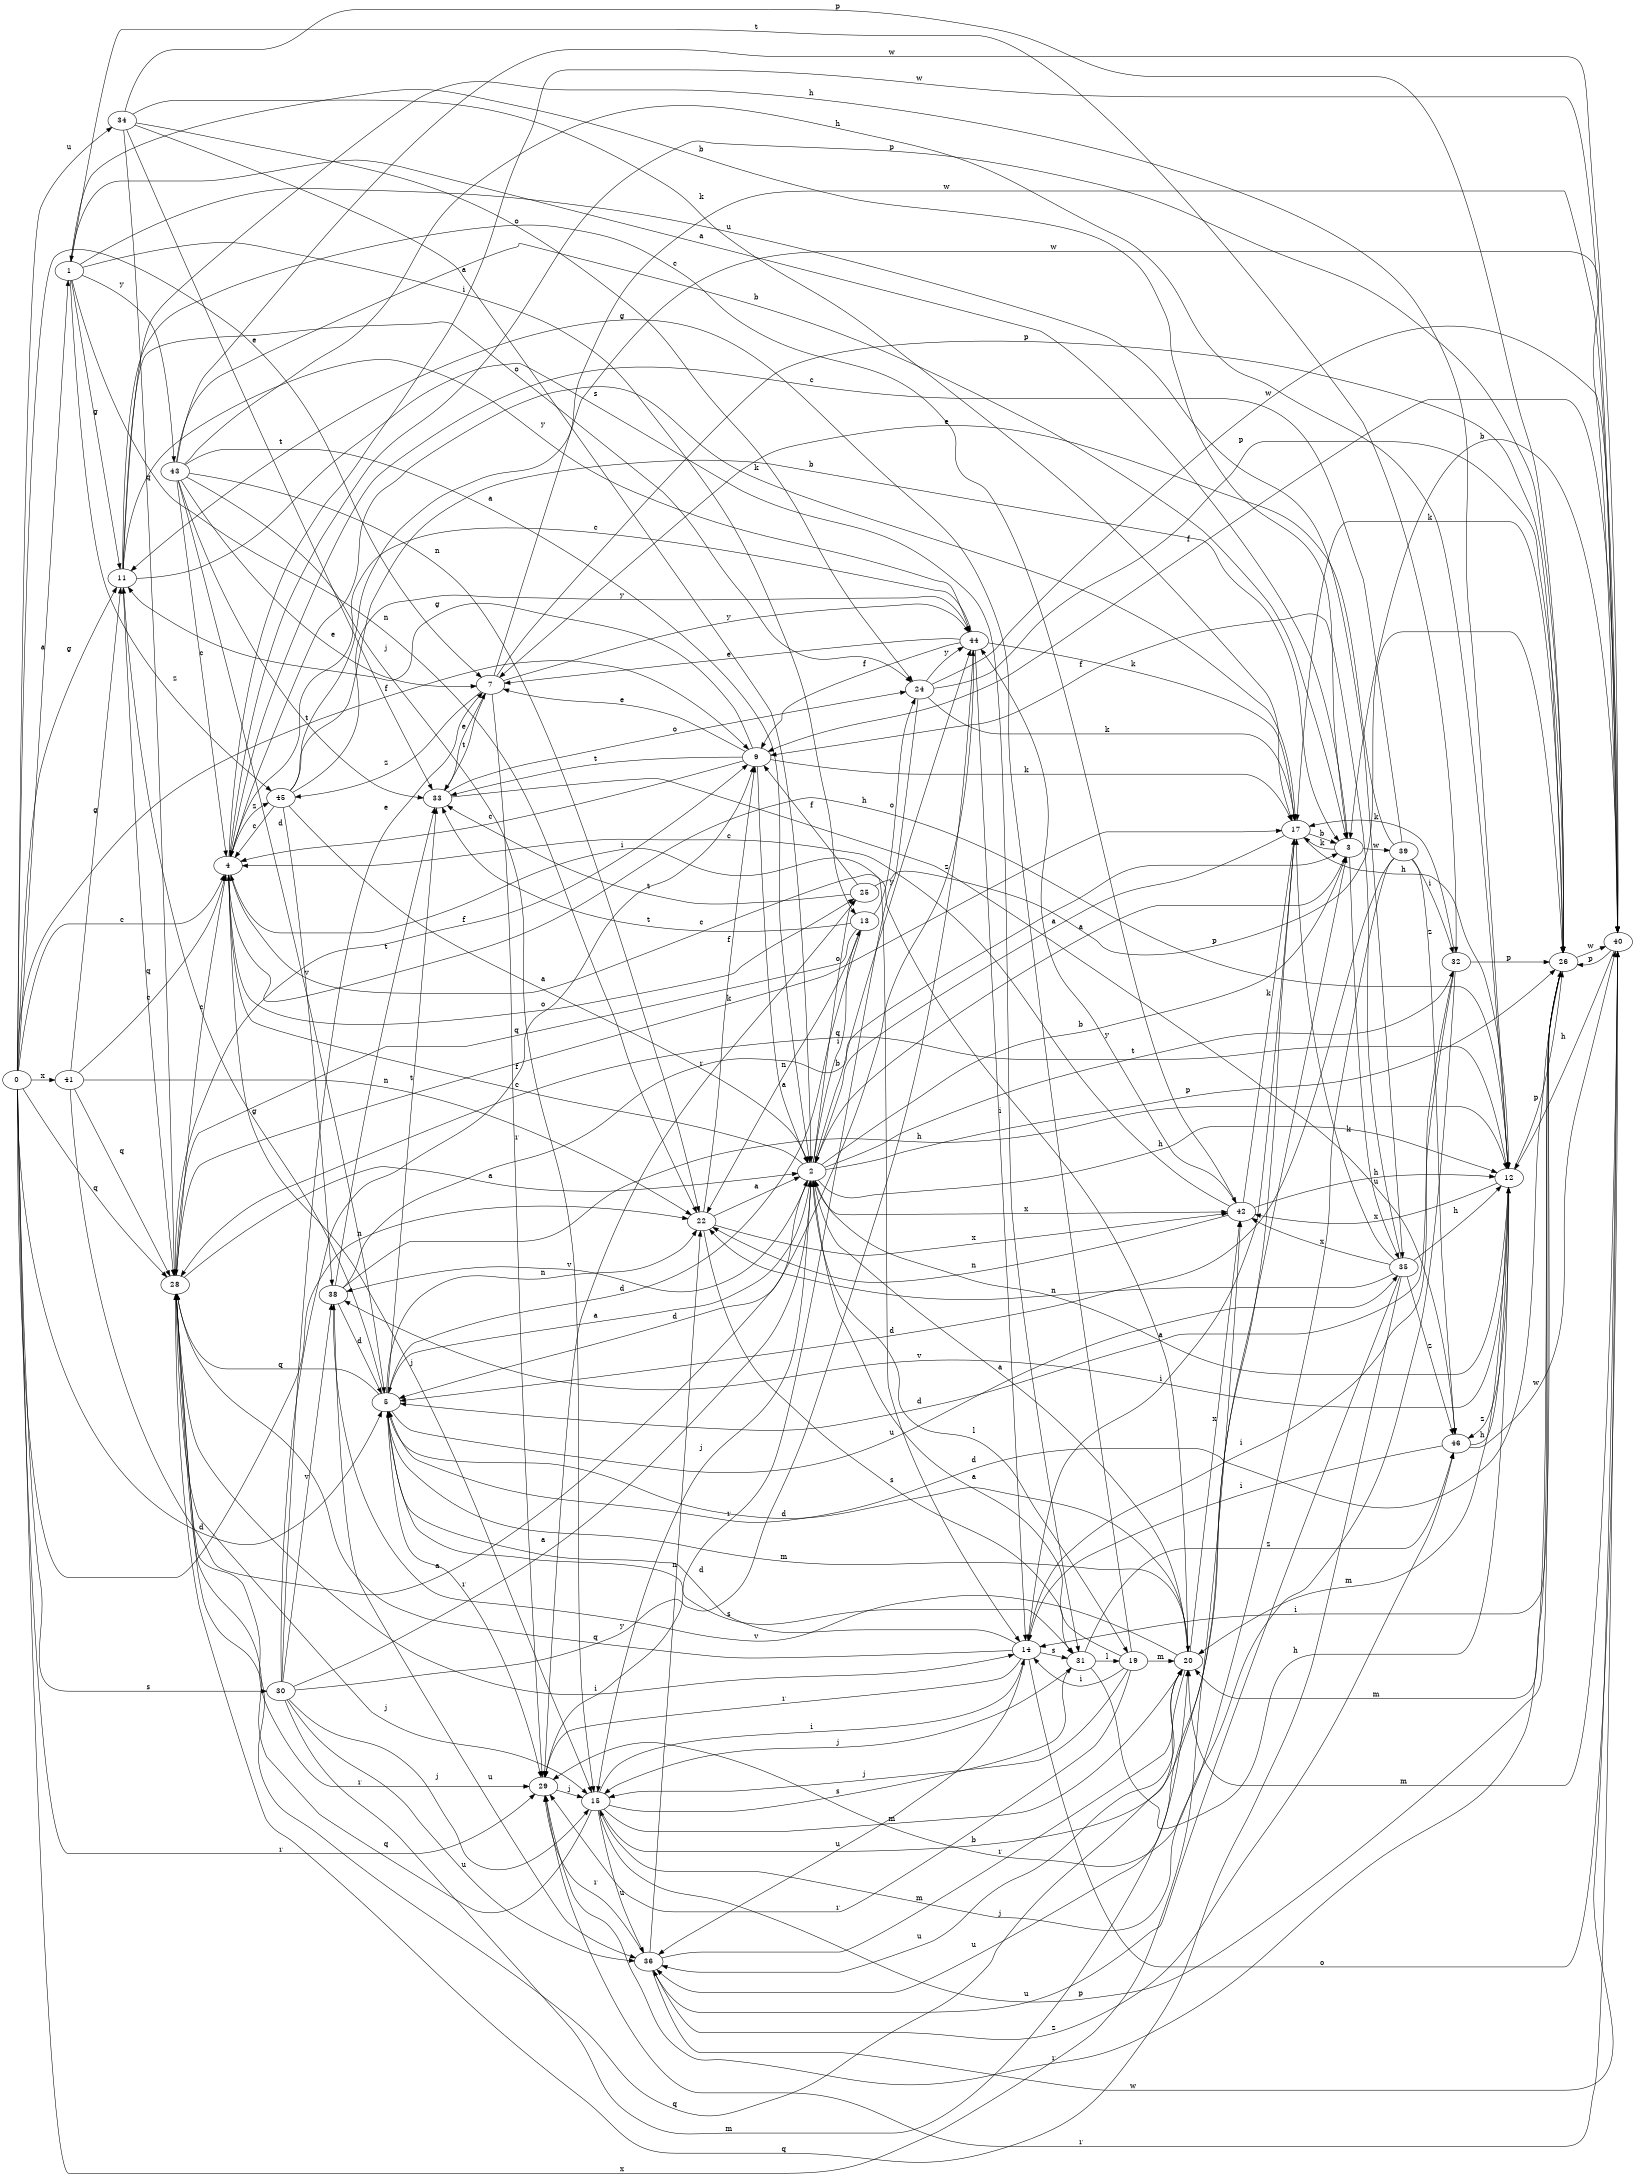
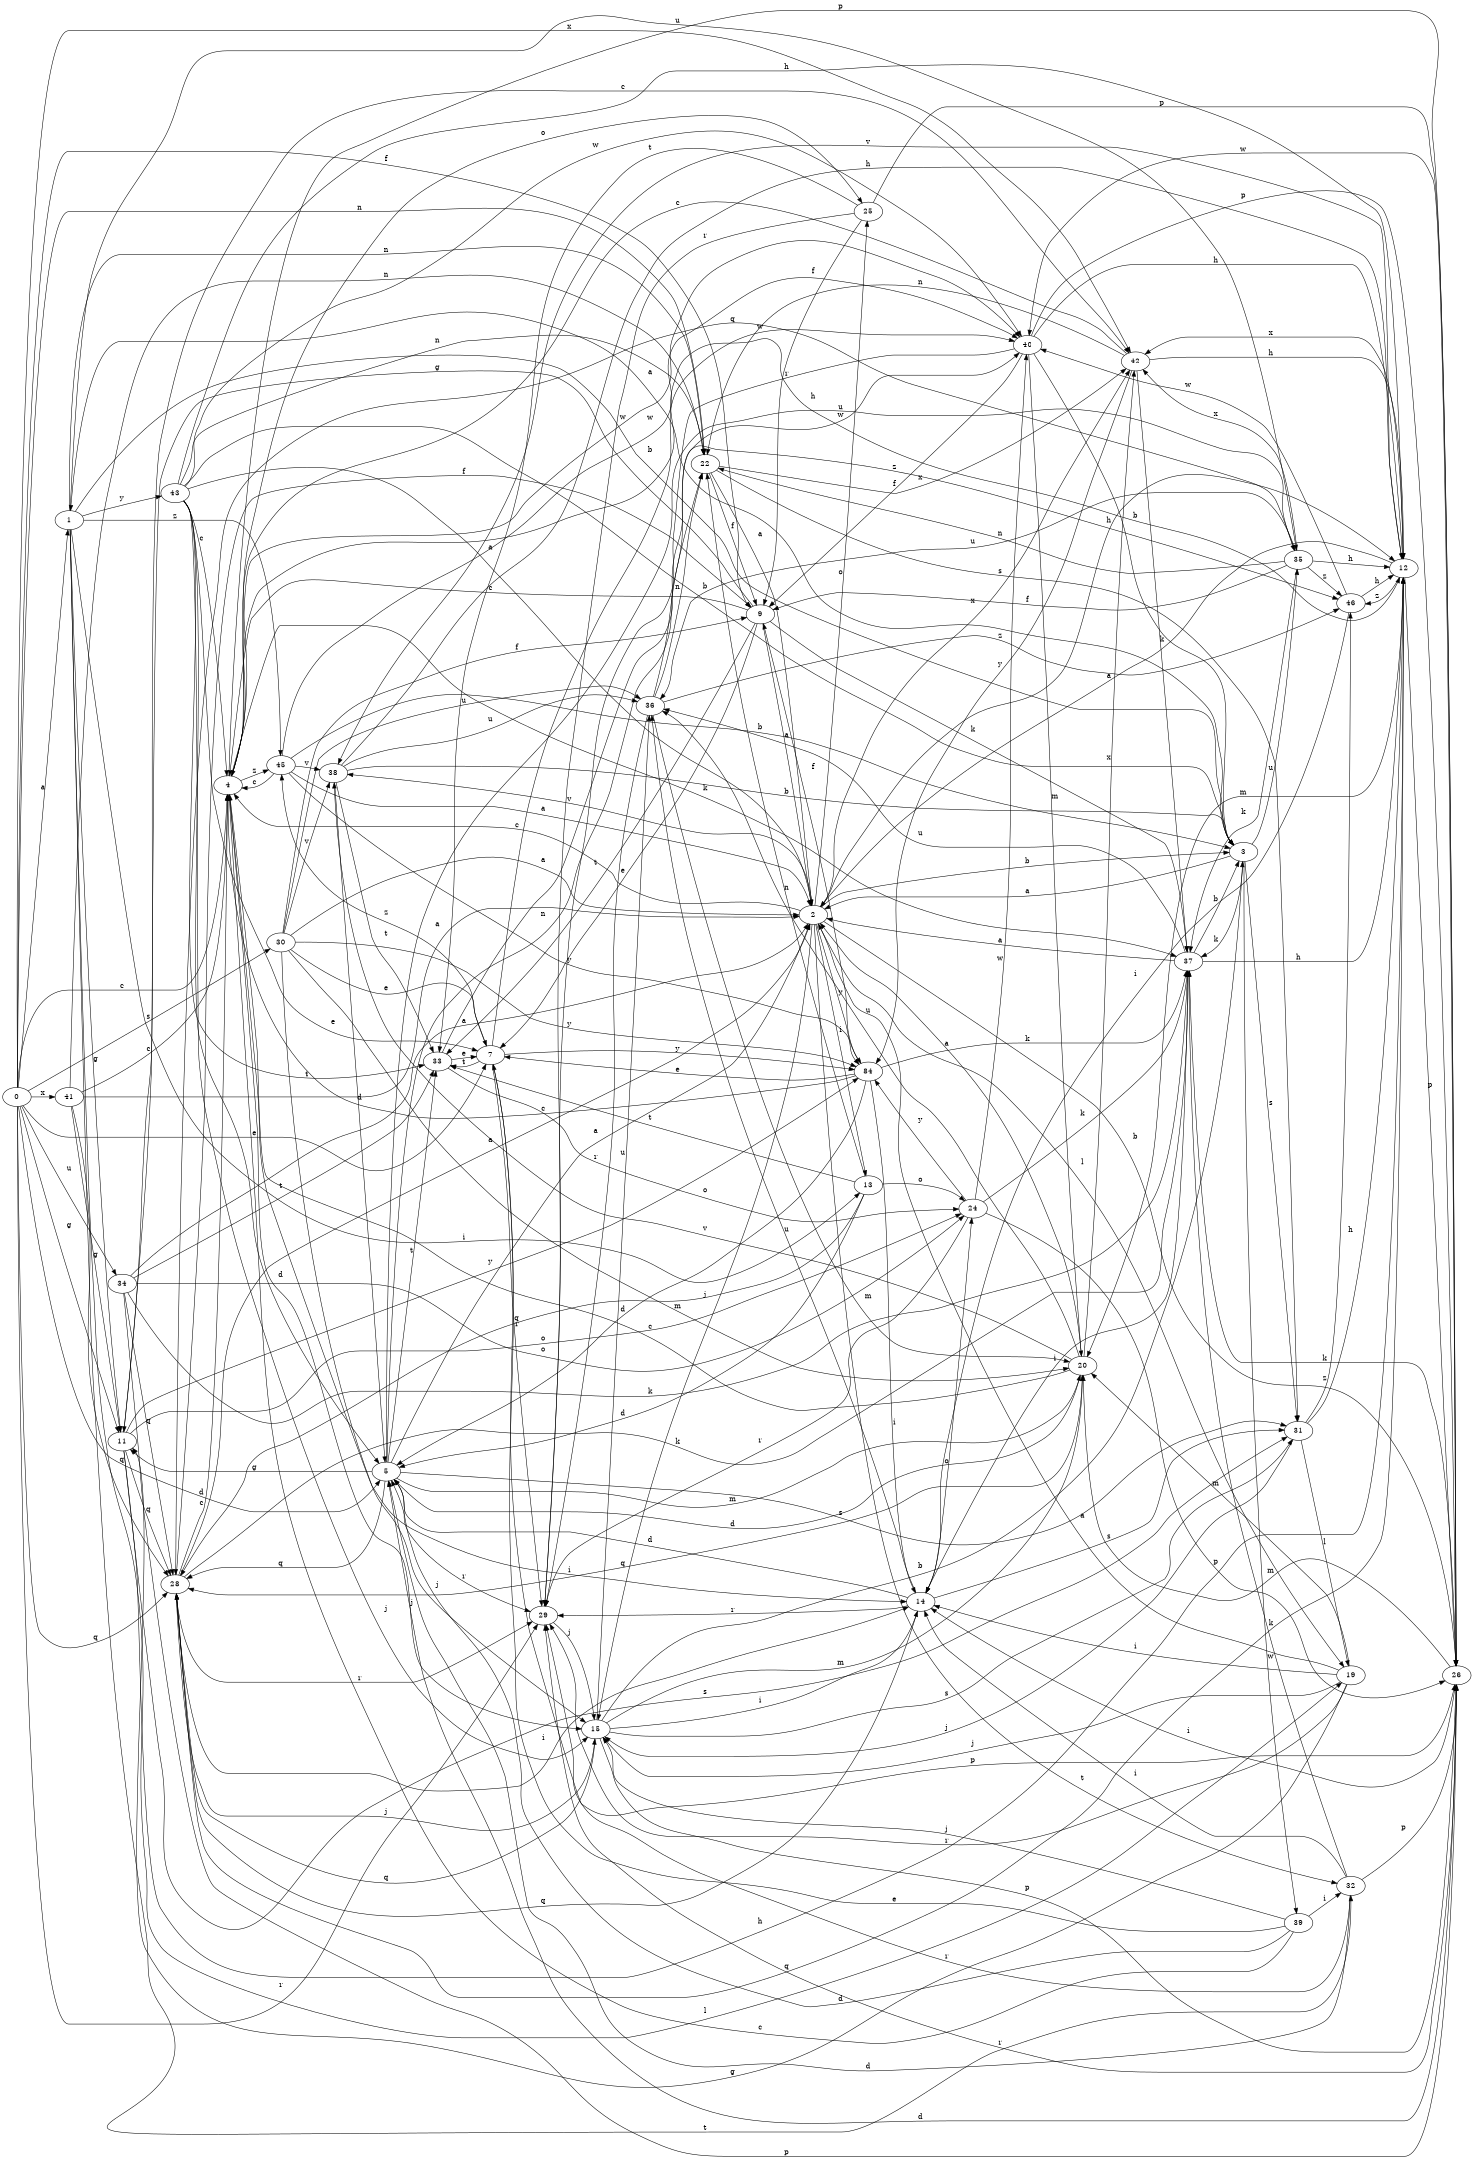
node "44": label "44" -> "84"
node "17": label "17" -> "37"
edge "2" -> "26": label "p" -> "b"
edge "3" -> "31": added, label "s"
edge "39" -> "46": removed, label "z"
edge "14" -> "40": now "14" -> "24"
edge "1" -> "19": added, label "l"
